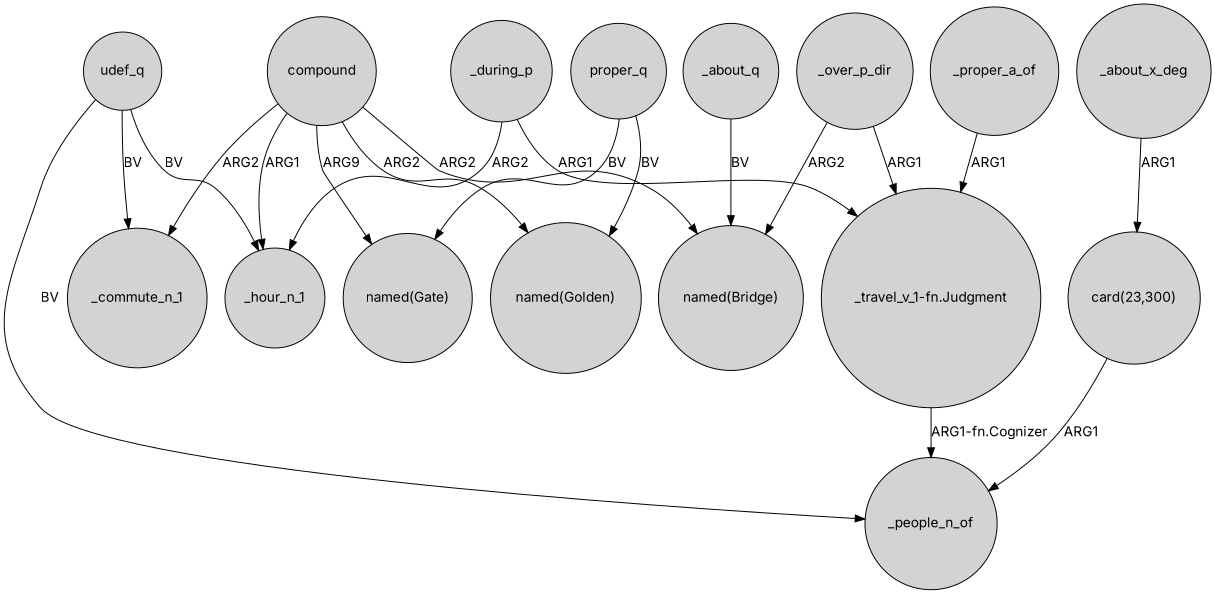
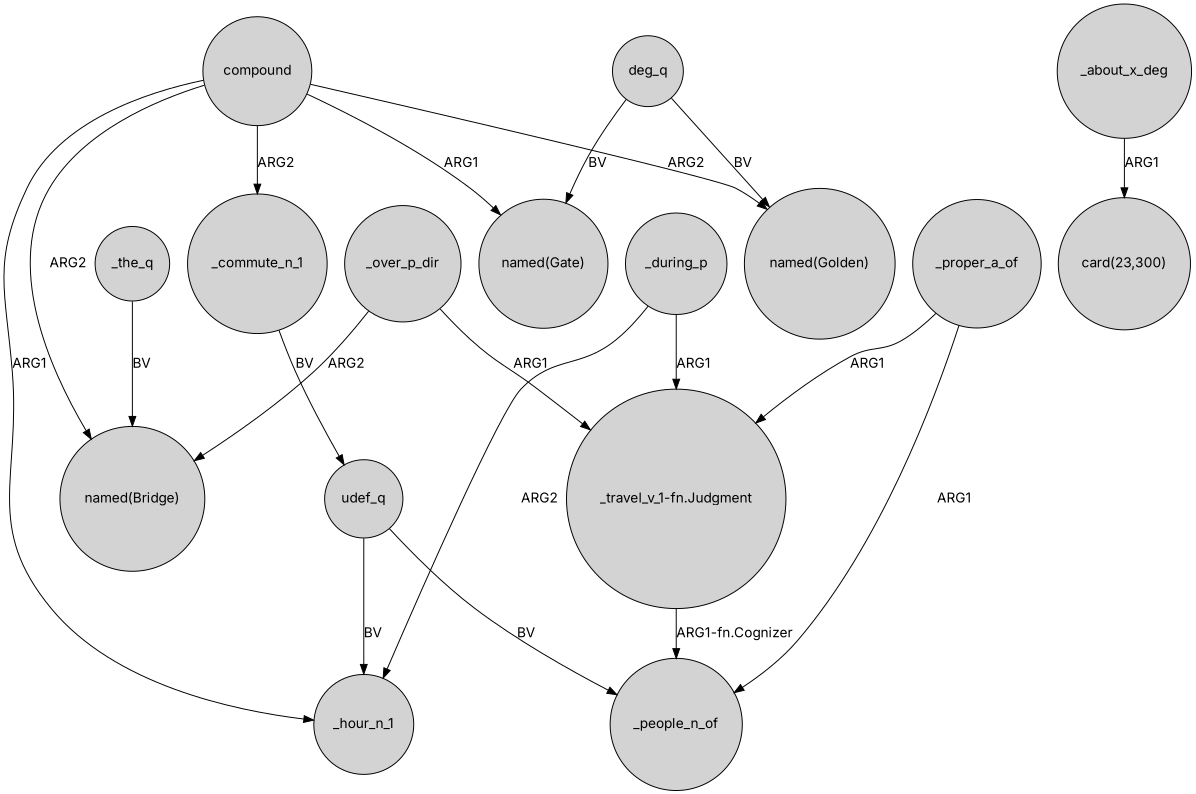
node "proper_q": label "proper_q" -> "deg_q"
node "_about_q": label "_about_q" -> "_the_q"
edge "compound" -> "named(Gate)": label "ARG9" -> "ARG1"
edge "udef_q" -> "_commute_n_1": reversed
edge "card(23,300)" -> "_people_n_of": now "_proper_a_of" -> "_people_n_of"
